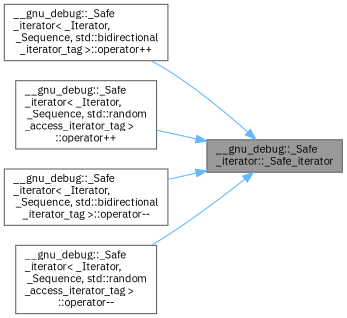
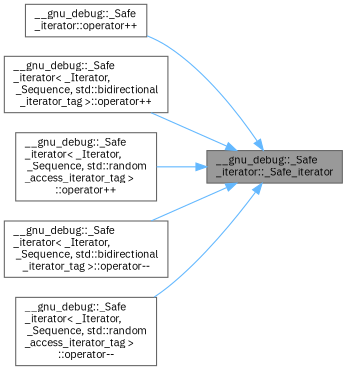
node "__gnu_debug::_Safe _iterator::operator++": added
